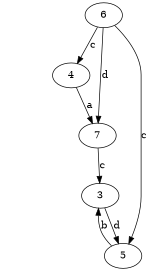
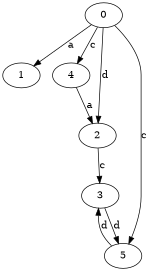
node "6": label "6" -> "0"
node "1": added
node "7": label "7" -> "2"
edge "5" -> "3": label "b" -> "d"
